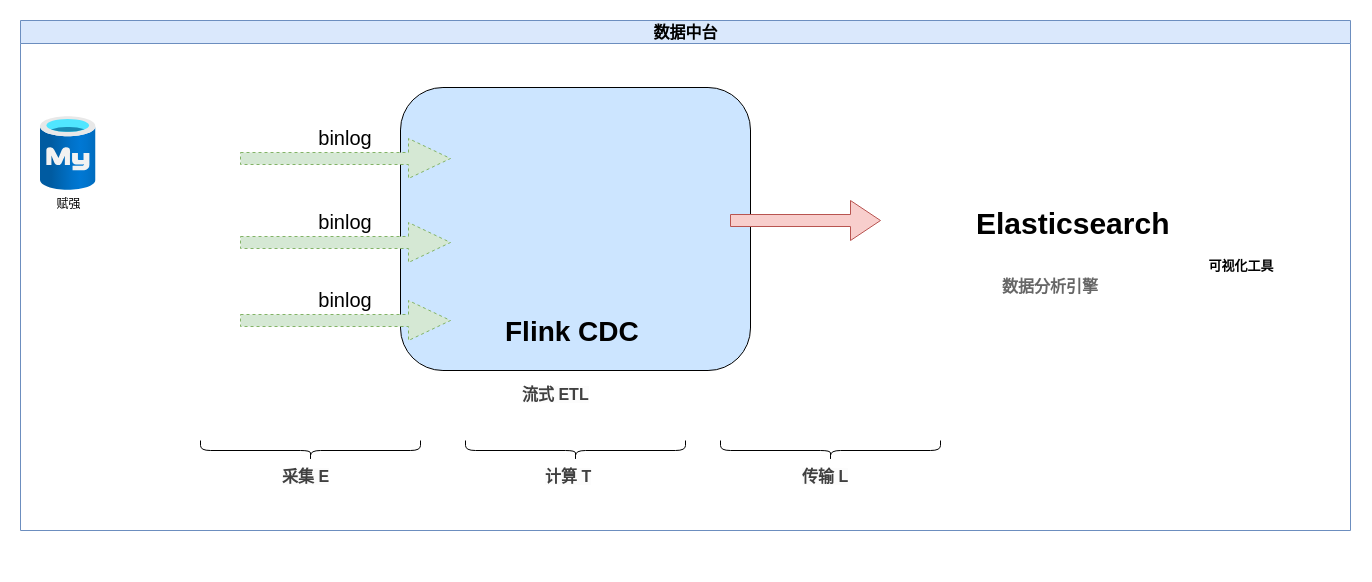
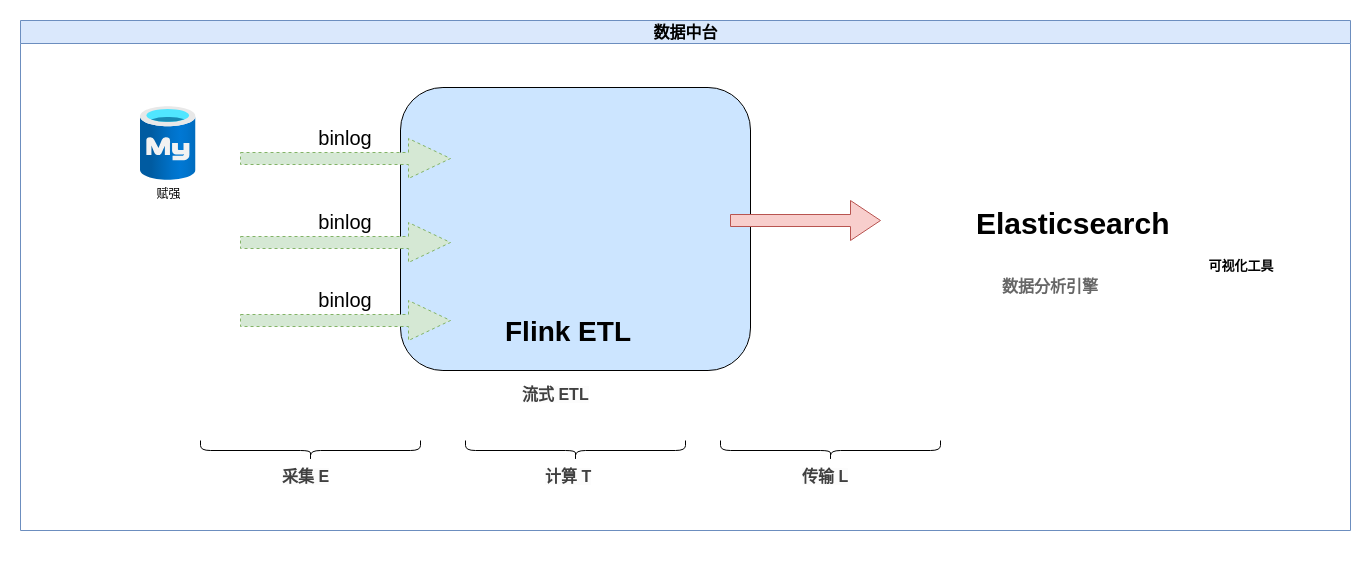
node "赋强": moved (68, 154) -> (168, 144)
node "Flink CDC": label "Flink CDC" -> "Flink ETL"
